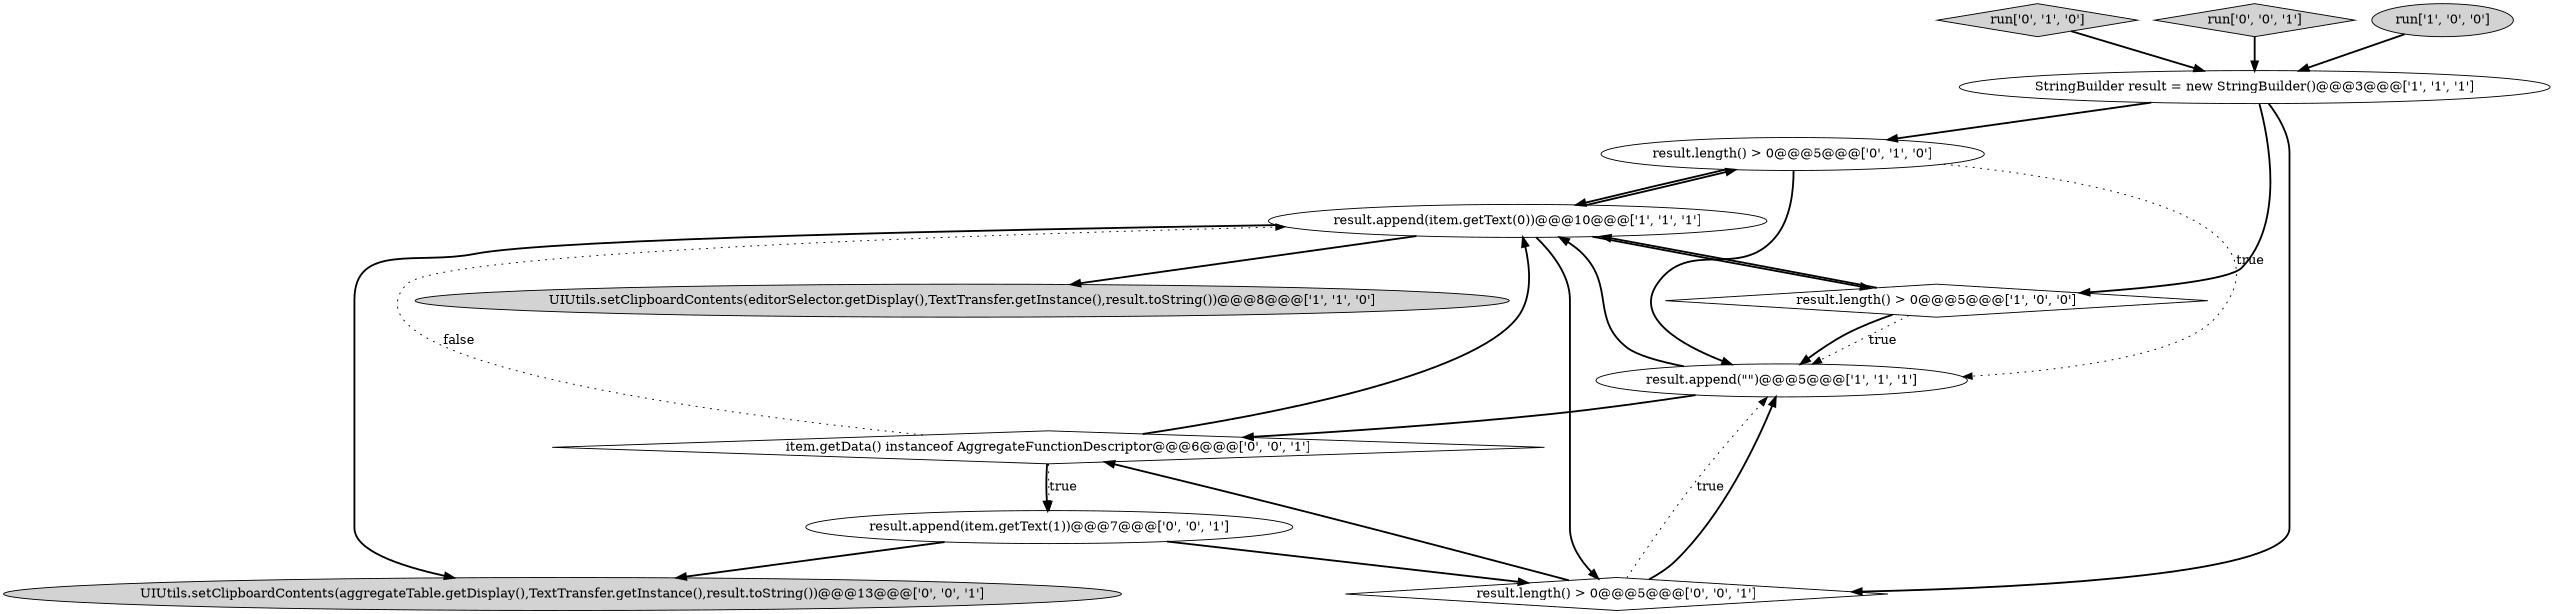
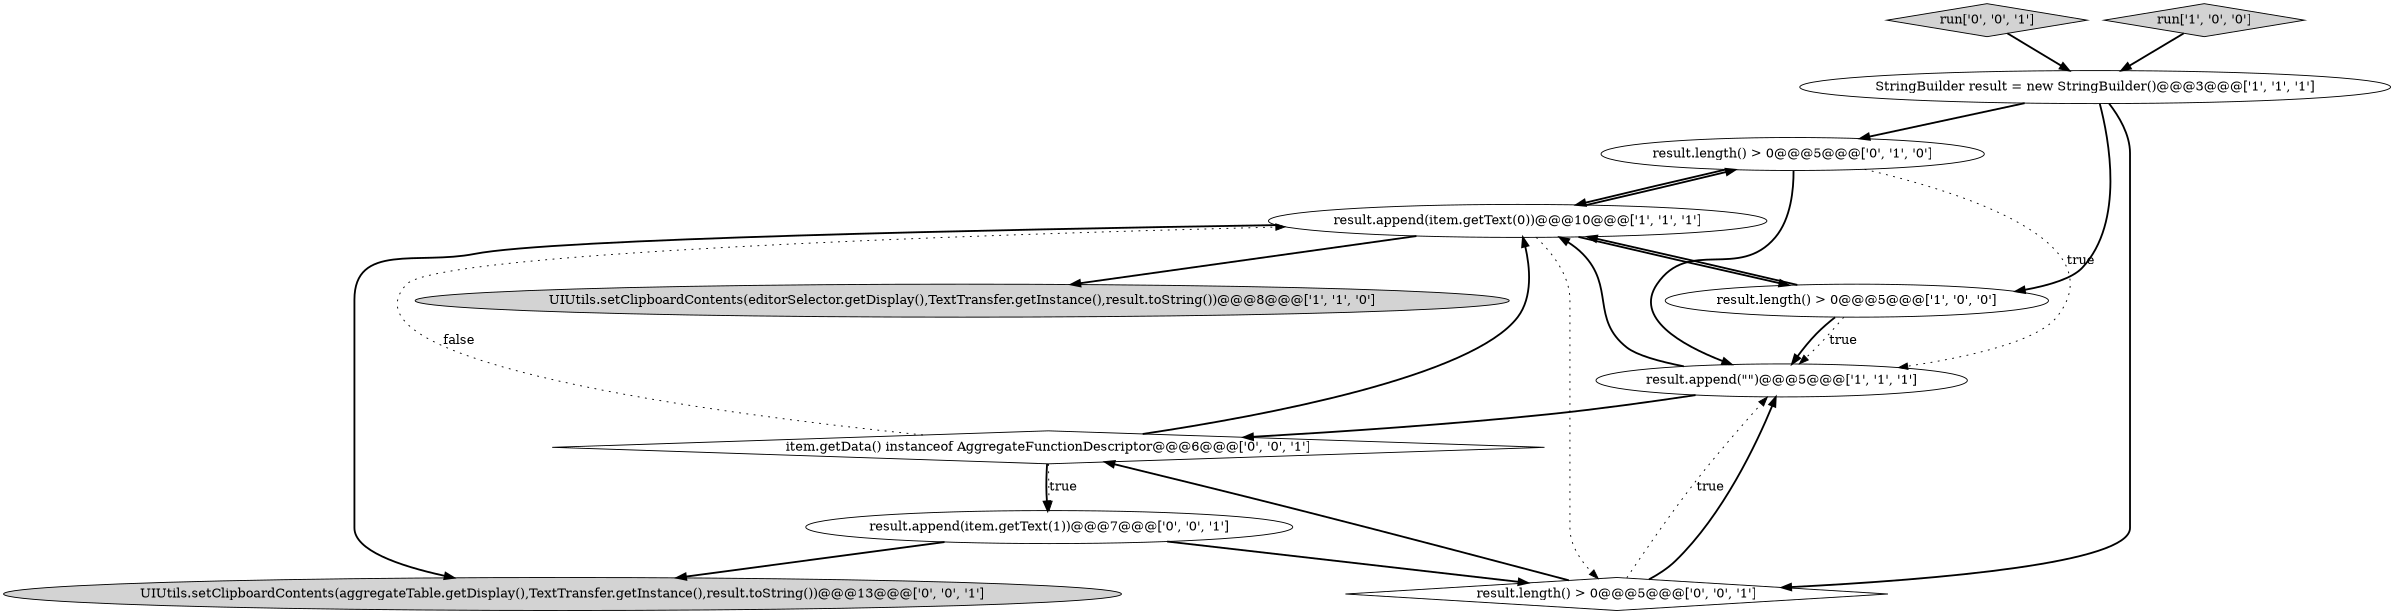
node "run['0', '1', '0']": removed
node "run['1', '0', '0']": shape ellipse -> diamond
node "result.length() > 0@@@5@@@['1', '0', '0']": shape diamond -> ellipse
edge "result.append(item.getText(0))@@@10@@@['1', '1', '1']" -> "result.length() > 0@@@5@@@['0', '0', '1']": style bold -> dotted
